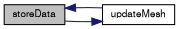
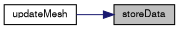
edge "storeData" -> "updateMesh": removed
